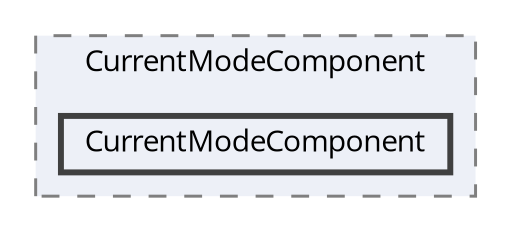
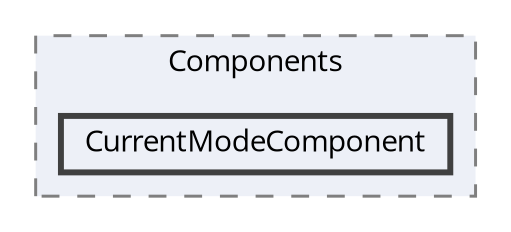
cluster "CurrentModeComponent": label "CurrentModeComponent" -> "Components"
